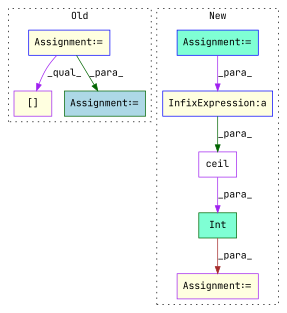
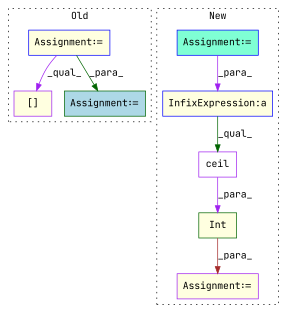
edge "InfixExpression:a" -> "ceil": label "_para_" -> "_qual_"
node "Int": fillcolor aquamarine -> lightyellow
